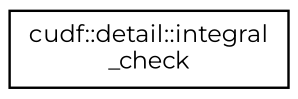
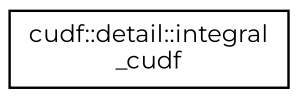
node "cudf::detail::integral _check": label "cudf::detail::integral _check" -> "cudf::detail::integral _cudf"
